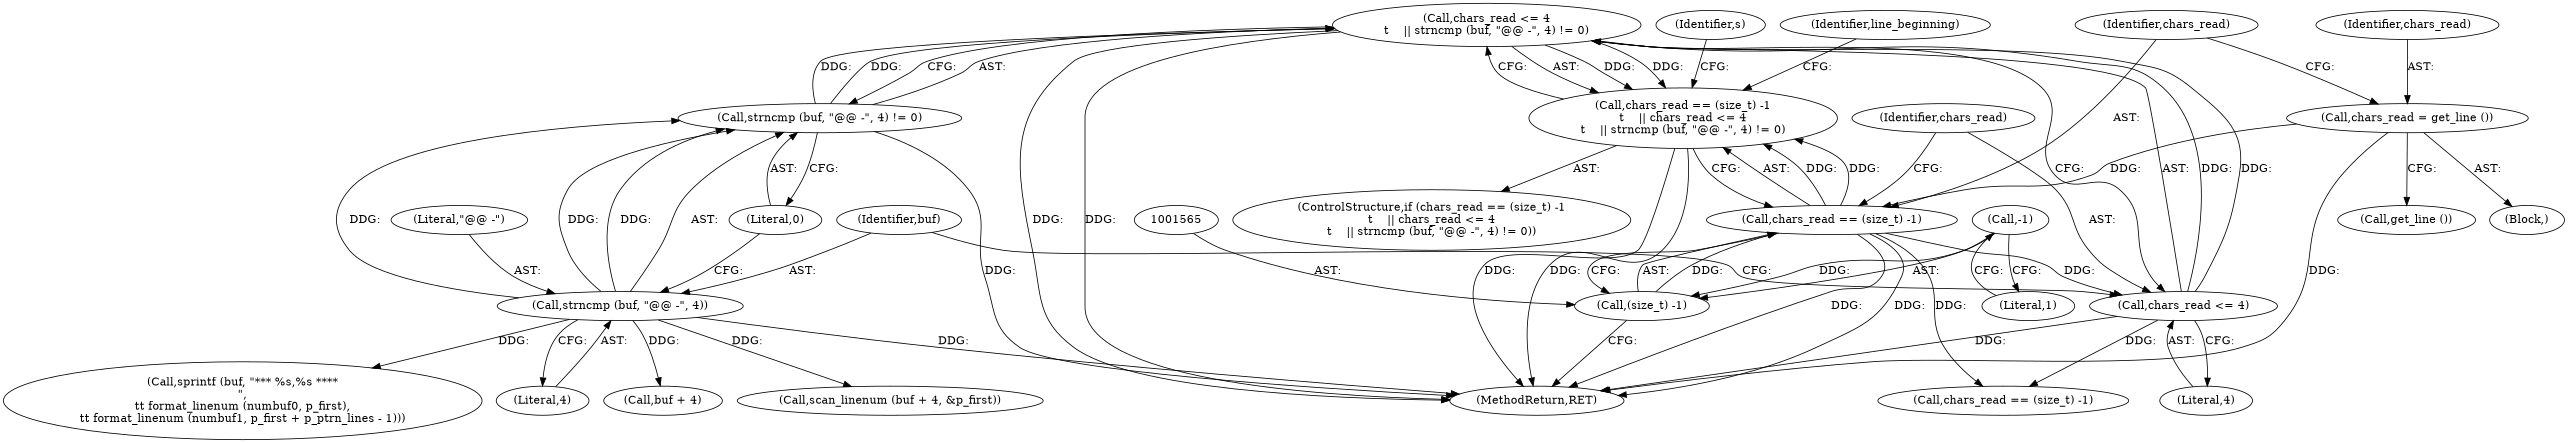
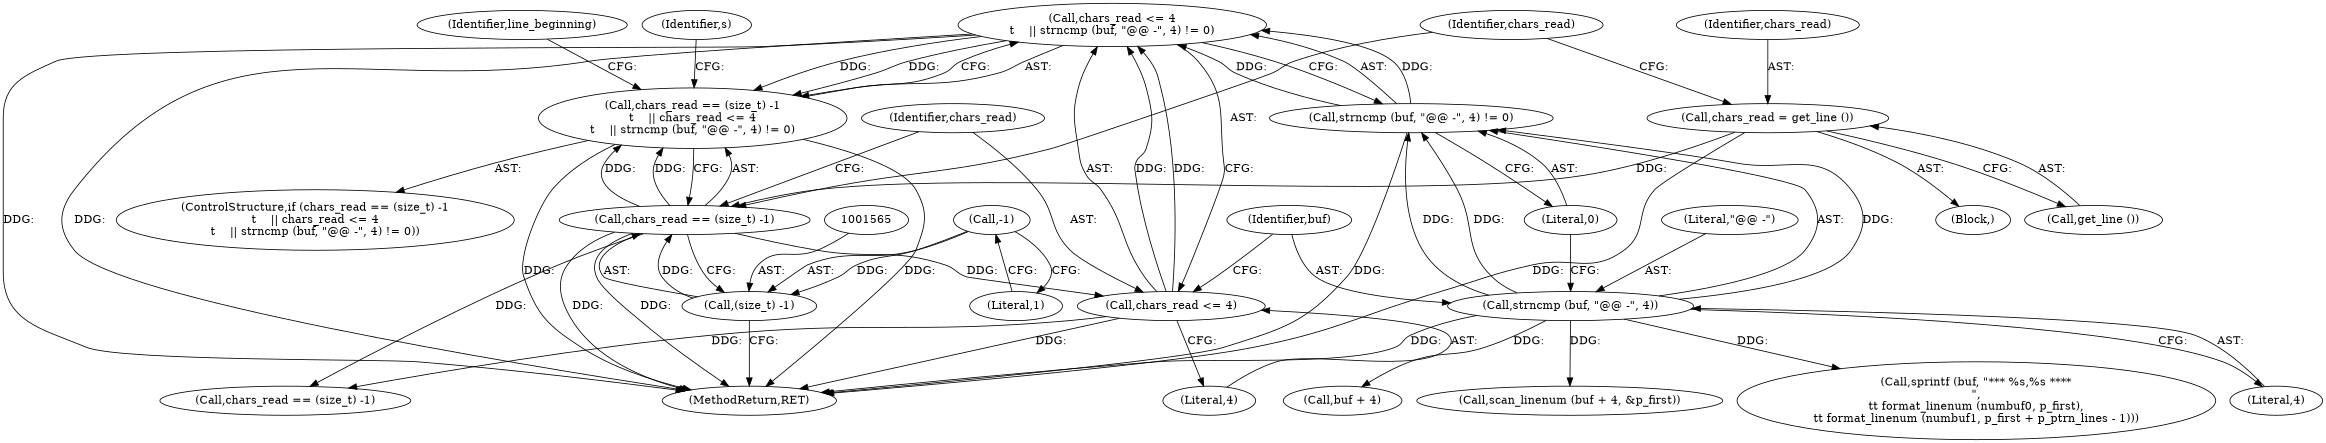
edge "(Call,get_line ())" -> "(Call,chars_read = get_line ())": added, label "AST:"
